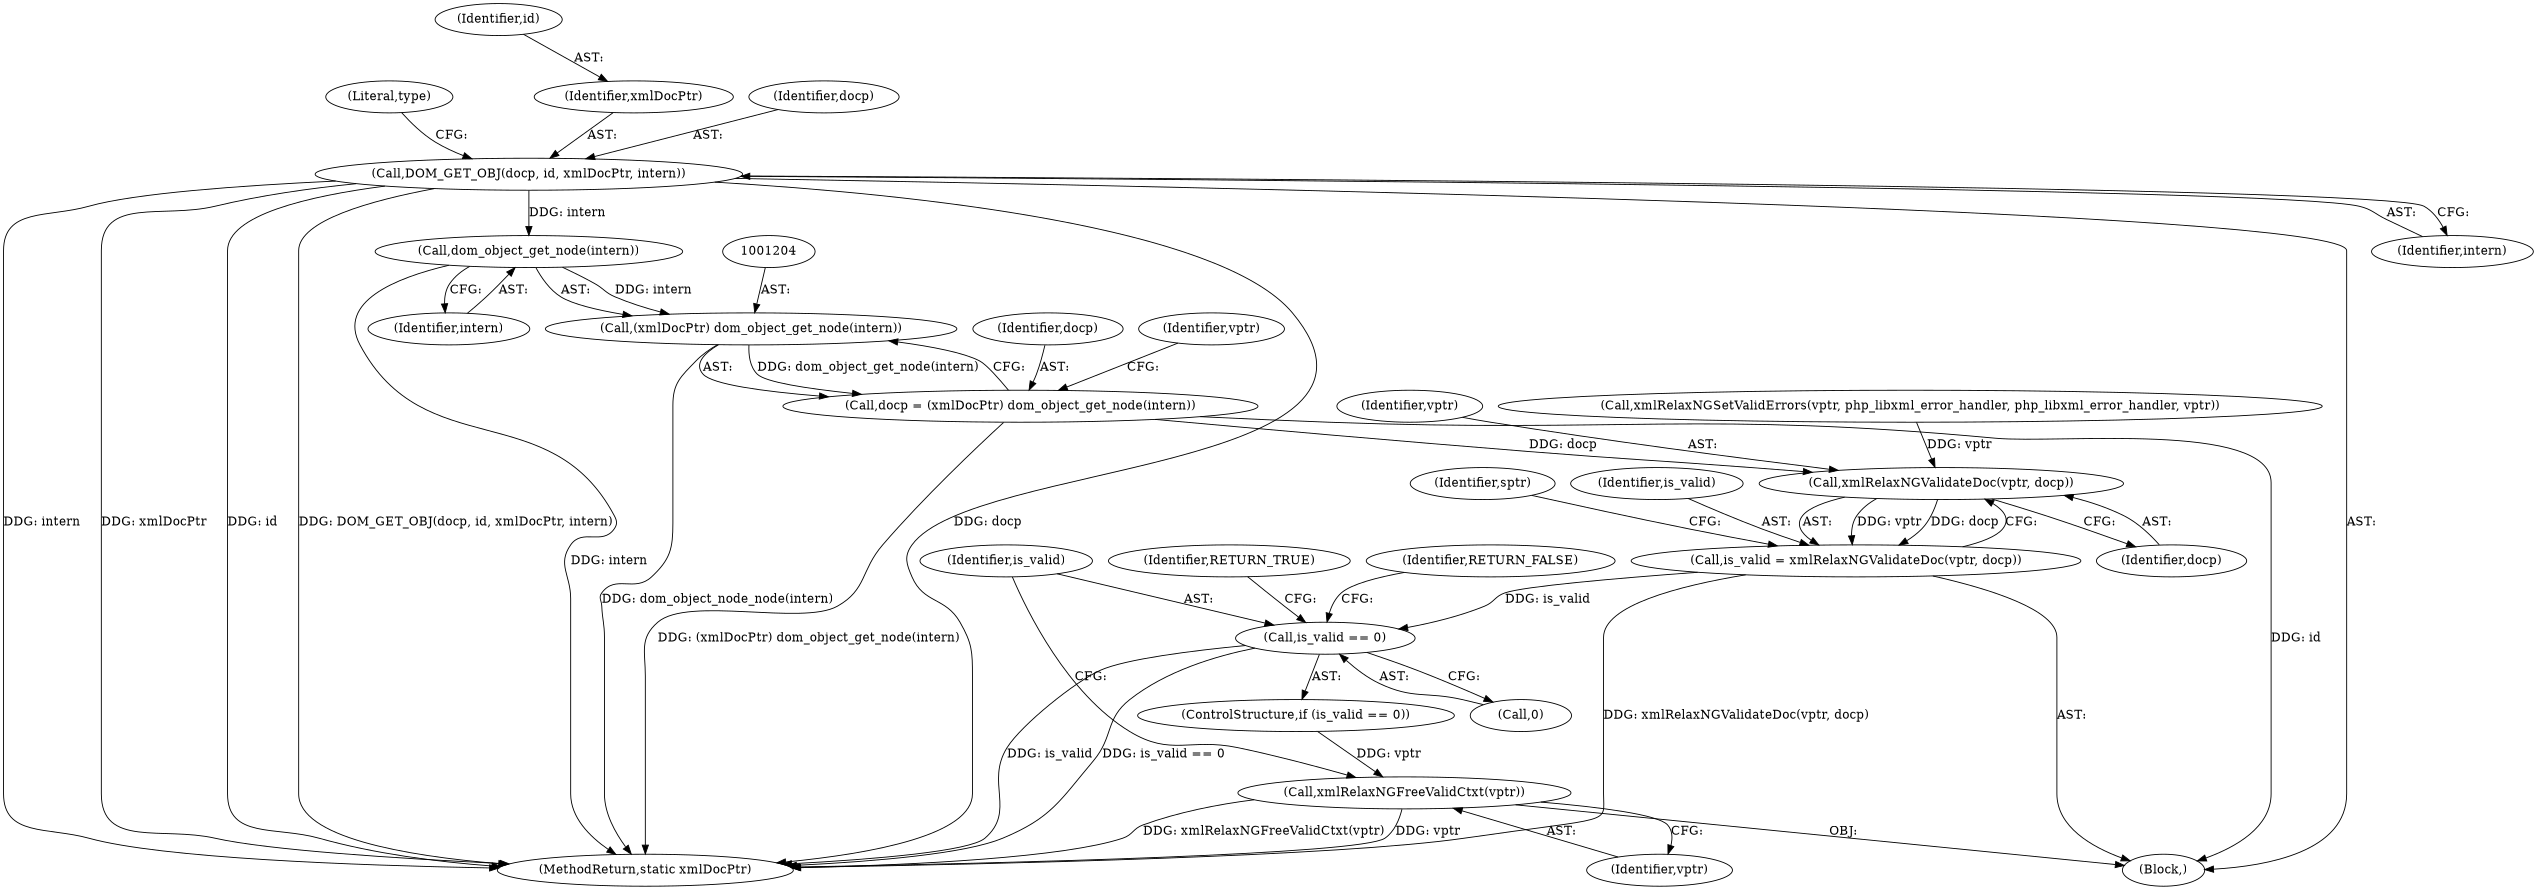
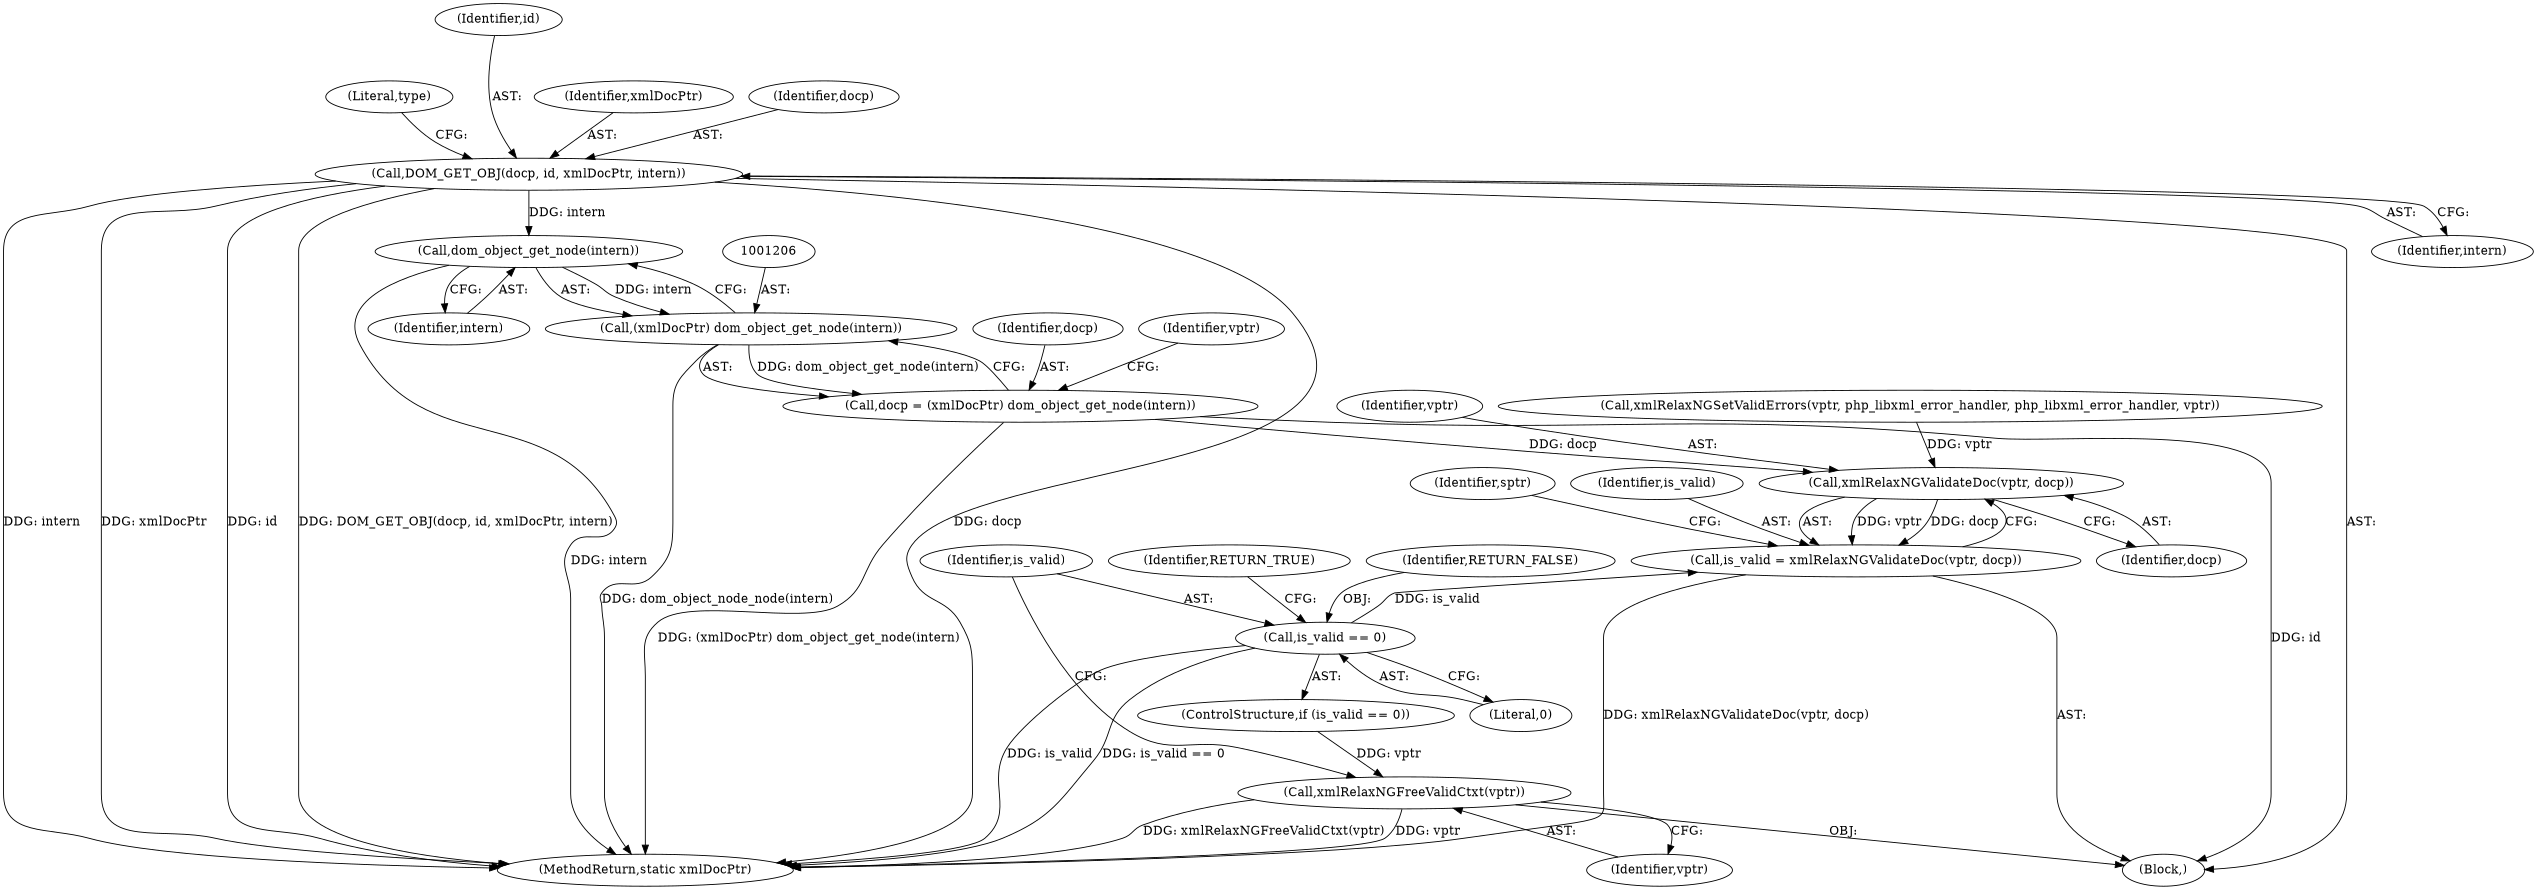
edge "(Identifier,id)" -> "(Identifier,xmlDocPtr)": now "(Identifier,id)" -> "(Call,DOM_GET_OBJ(docp, id, xmlDocPtr, intern))"
node "1001204": label "1001204" -> "1001206"
edge "(Call,(xmlDocPtr) dom_object_get_node(intern))" -> "(Call,dom_object_get_node(intern))": added, label "CFG:"
edge "(Call,is_valid = xmlRelaxNGValidateDoc(vptr, docp))" -> "(Call,is_valid == 0)": reversed
edge "(Identifier,RETURN_FALSE)" -> "(Call,is_valid == 0)": label "CFG: " -> "OBJ: "
node "(Call,0)": label "(Call,0)" -> "(Literal,0)"
